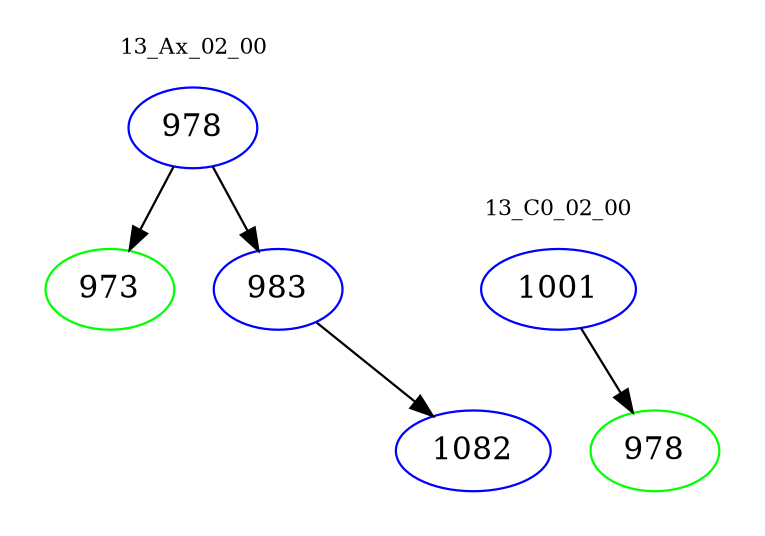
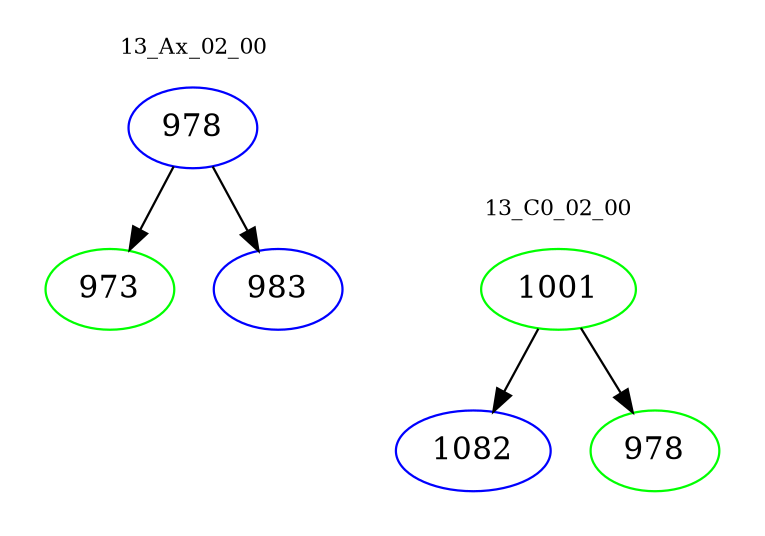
node "1001": color blue -> green
edge "983" -> "1082": now "1001" -> "1082"
